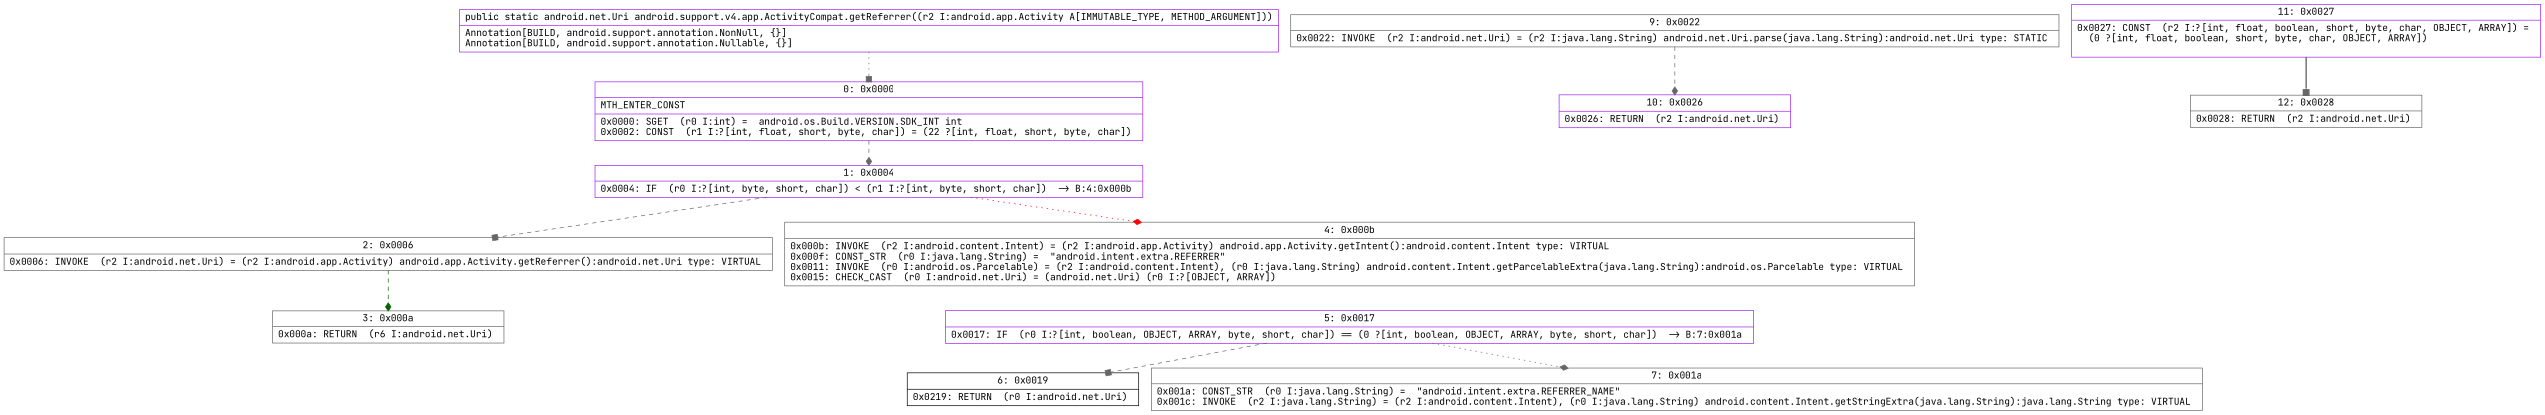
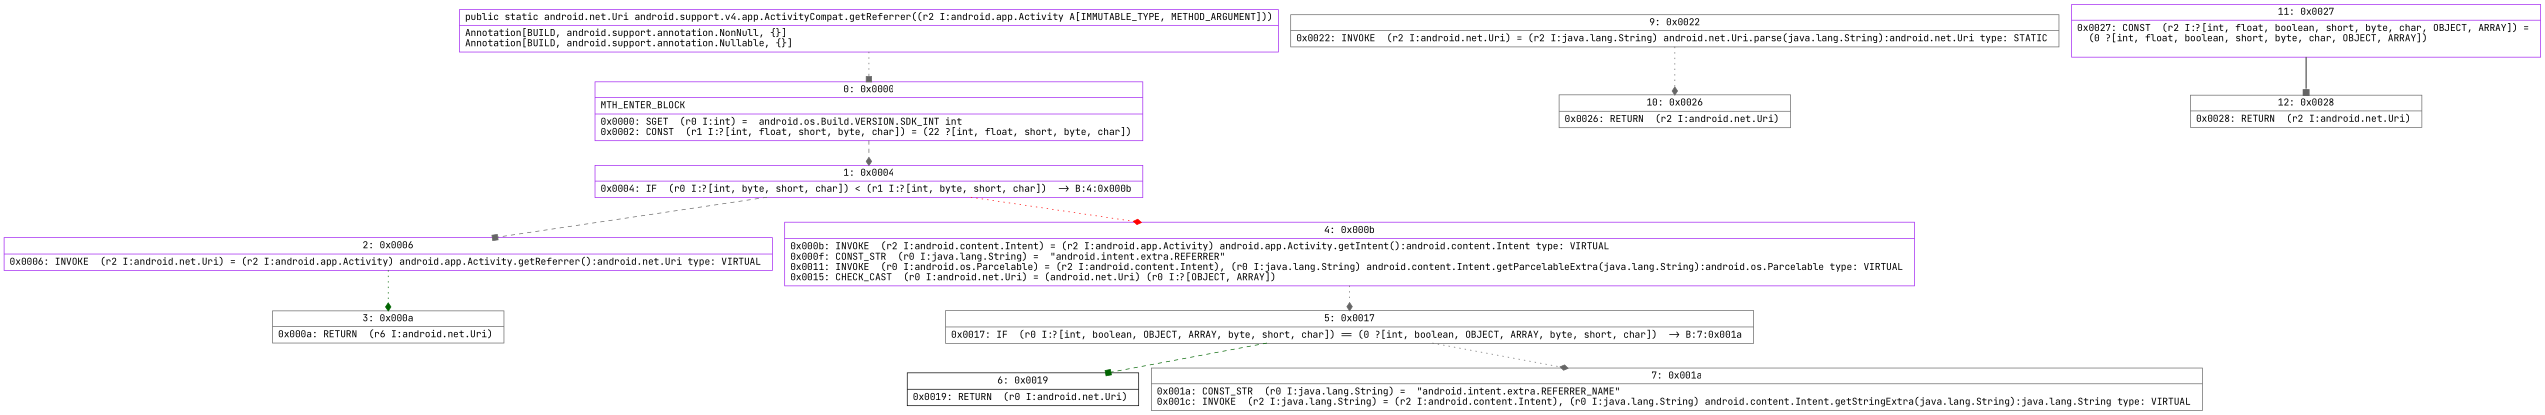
edge "9: 0x0022" -> "10: 0x0026": style dashed -> dotted
node "0: 0x0000": text "MTH_ENTER_CONST" -> "MTH_ENTER_BLOCK"
node "10: 0x0026": color purple -> gray40
node "2: 0x0006": color gray40 -> purple
node "4: 0x000b": color gray40 -> purple
edge "2: 0x0006" -> "3: 0x000a": style dashed -> dotted
edge "4: 0x000b" -> "5: 0x0017": added
node "5: 0x0017": color purple -> gray40
edge "5: 0x0017" -> "6: 0x0019": color gray40 -> darkgreen
node "6: 0x0019": text "0x0219: RETURN  (r0 I:android.net.Uri)" -> "0x0019: RETURN  (r0 I:android.net.Uri)"
